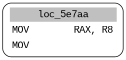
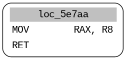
node "loc_5e7aa": text "MOV" -> "RET"
